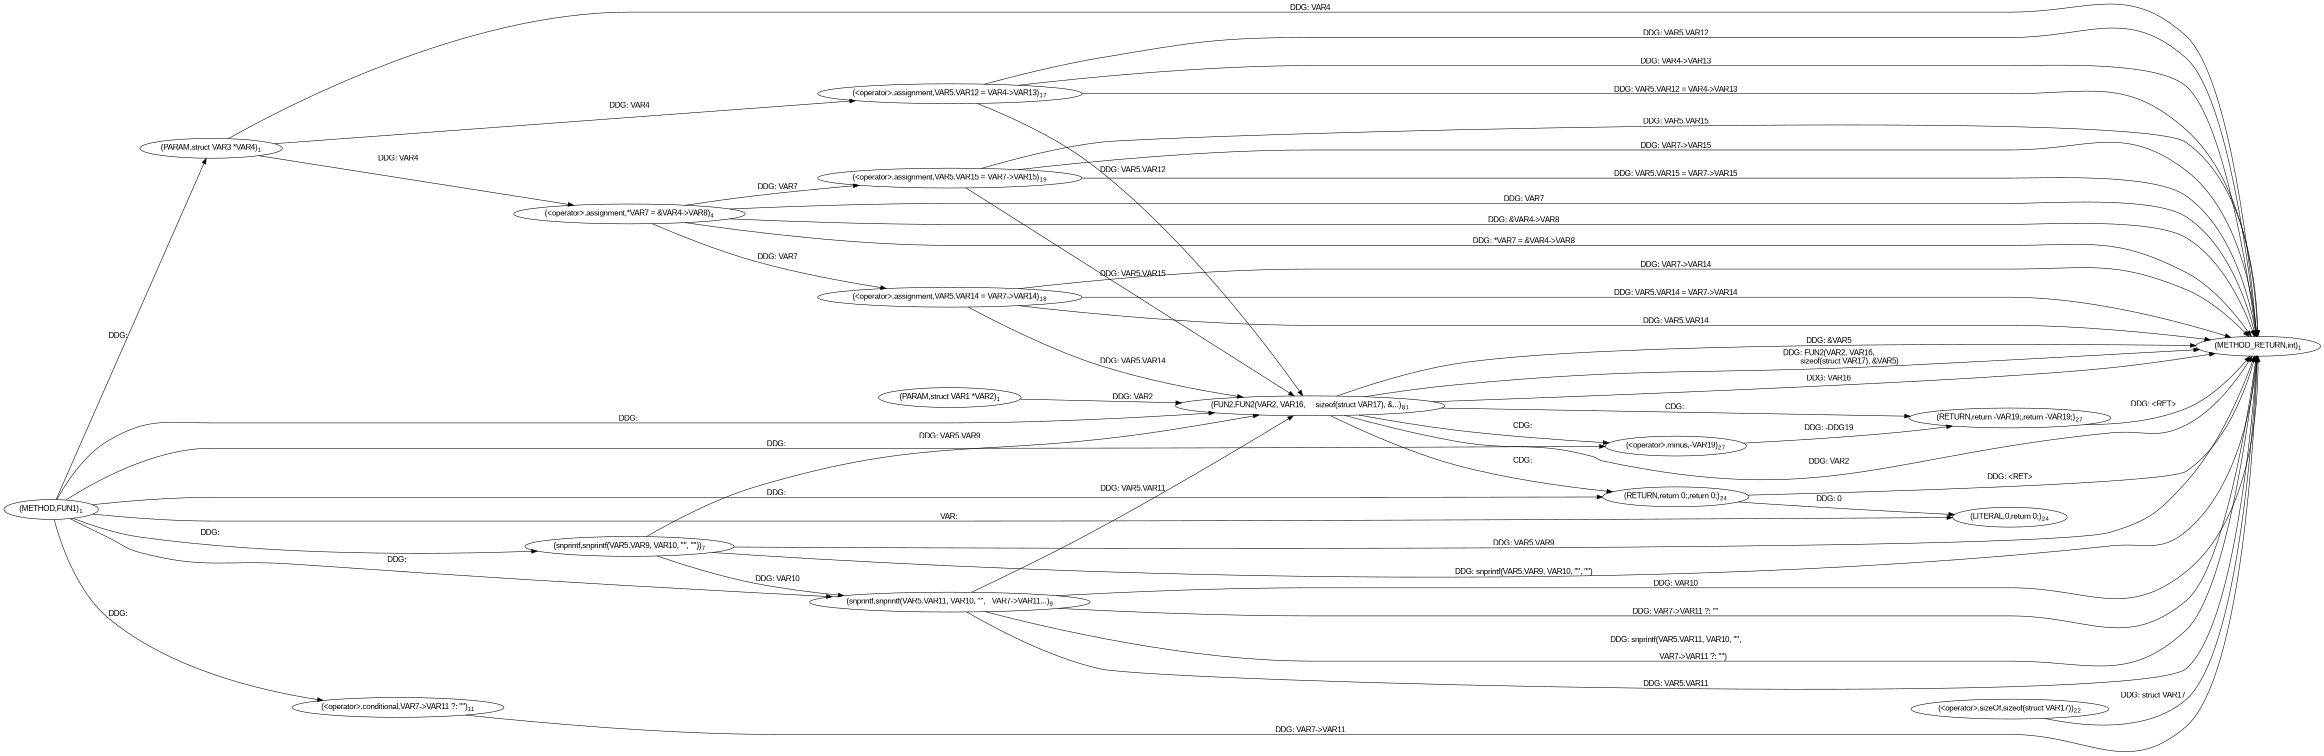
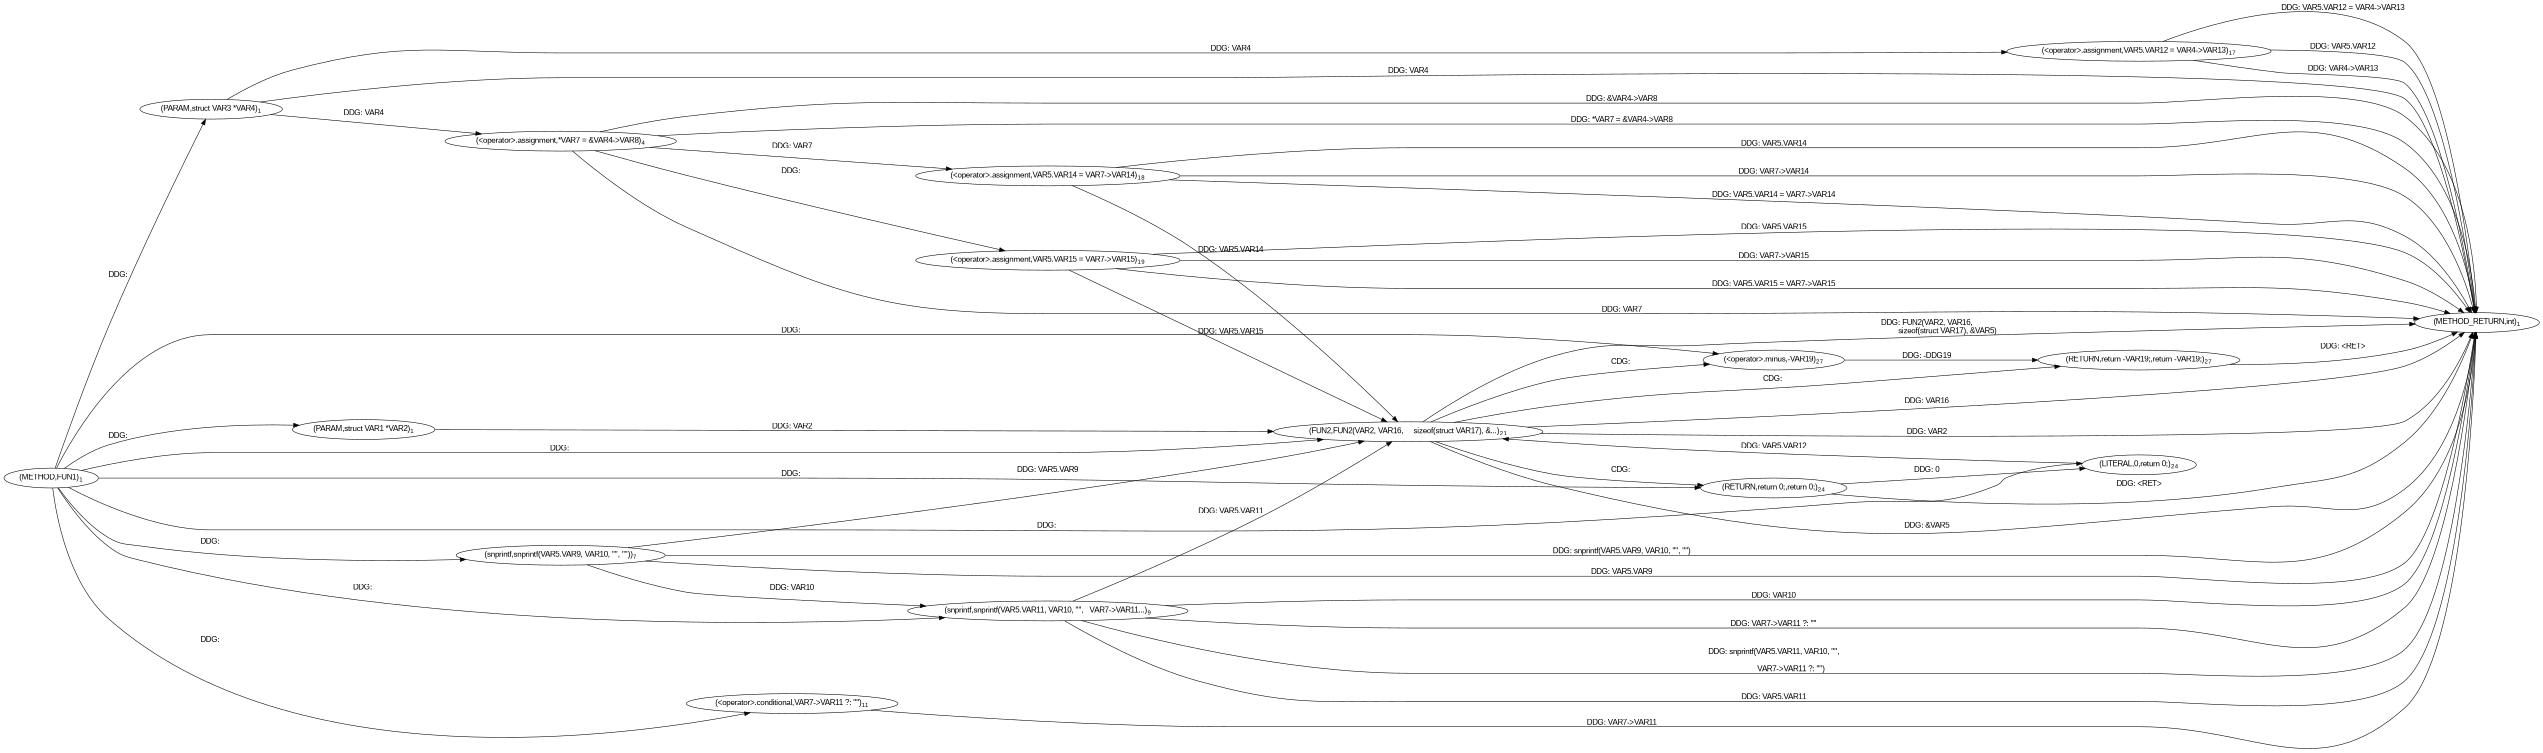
edge "(<operator>.assignment,*VAR7 = &VAR4->VAR8)" -> "(<operator>.assignment,VAR5.VAR15 = VAR7->VAR15)": label "DDG: VAR7" -> "DDG: "
edge "(<operator>.assignment,VAR5.VAR12 = VAR4->VAR13)" -> "(FUN2,FUN2(VAR2, VAR16,     sizeof(struct VAR17), &...)": now "(LITERAL,0,return 0;)" -> "(FUN2,FUN2(VAR2, VAR16,     sizeof(struct VAR17), &...)"
node "(FUN2,FUN2(VAR2, VAR16,     sizeof(struct VAR17), &...)": text "81" -> "21"
edge "(METHOD,FUN1)" -> "(PARAM,struct VAR1 *VAR2)": added, label "DDG:"
edge "(METHOD,FUN1)" -> "(LITERAL,0,return 0;)": label "VAR: " -> "DDG: "
node "(<operator>.sizeOf,sizeof(struct VAR17))": removed
